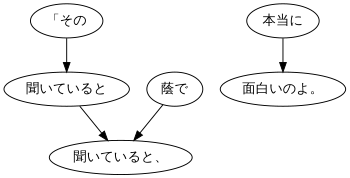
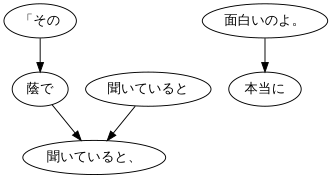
edge "「その" -> "聞いていると": now "「その" -> "蔭で"
edge "本当に" -> "面白いのよ。": reversed
